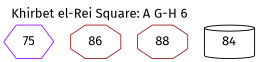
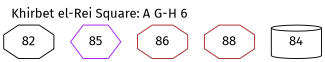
node "75": label "75" -> "85"
node "82": added
